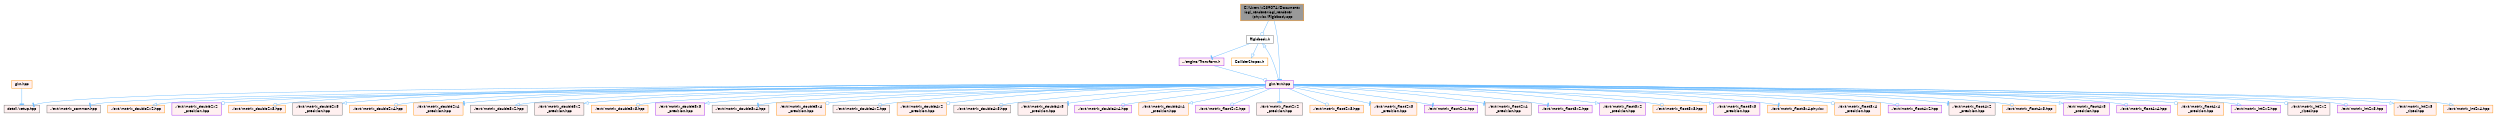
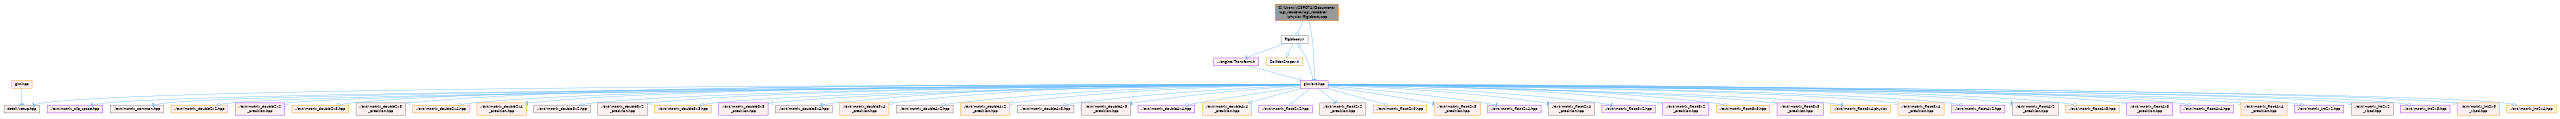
edge "glm/ext.hpp" -> "./ext/matrix_double3x3.hpp": arrowhead odot -> onormal
node "./ext/matrix_clip_space.hpp": added
